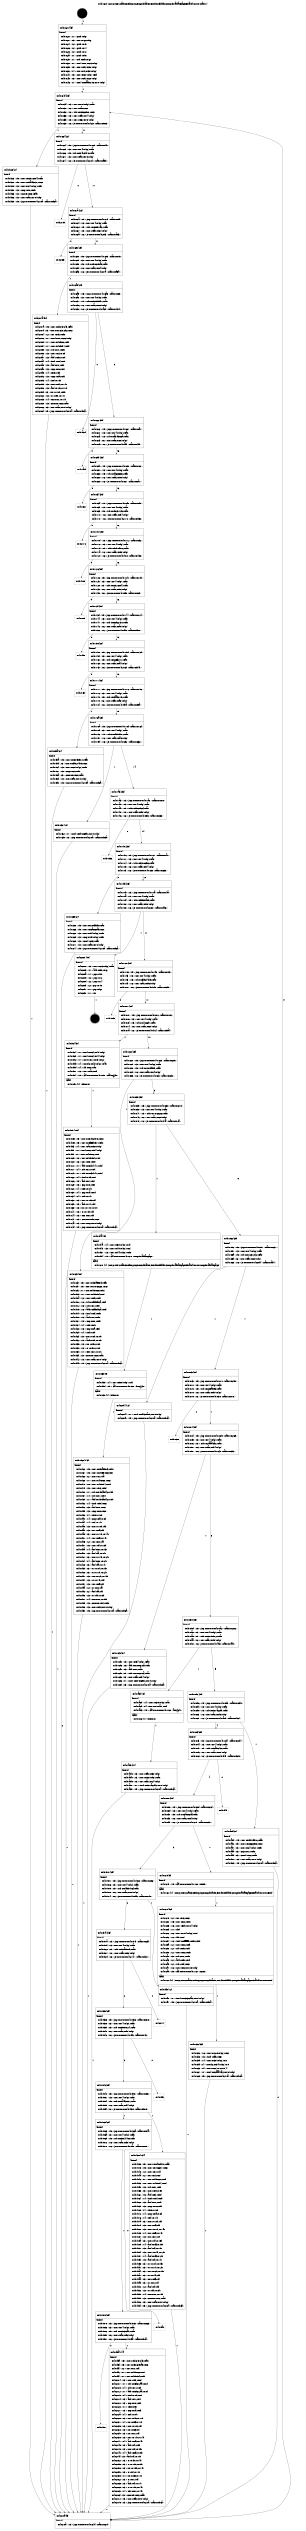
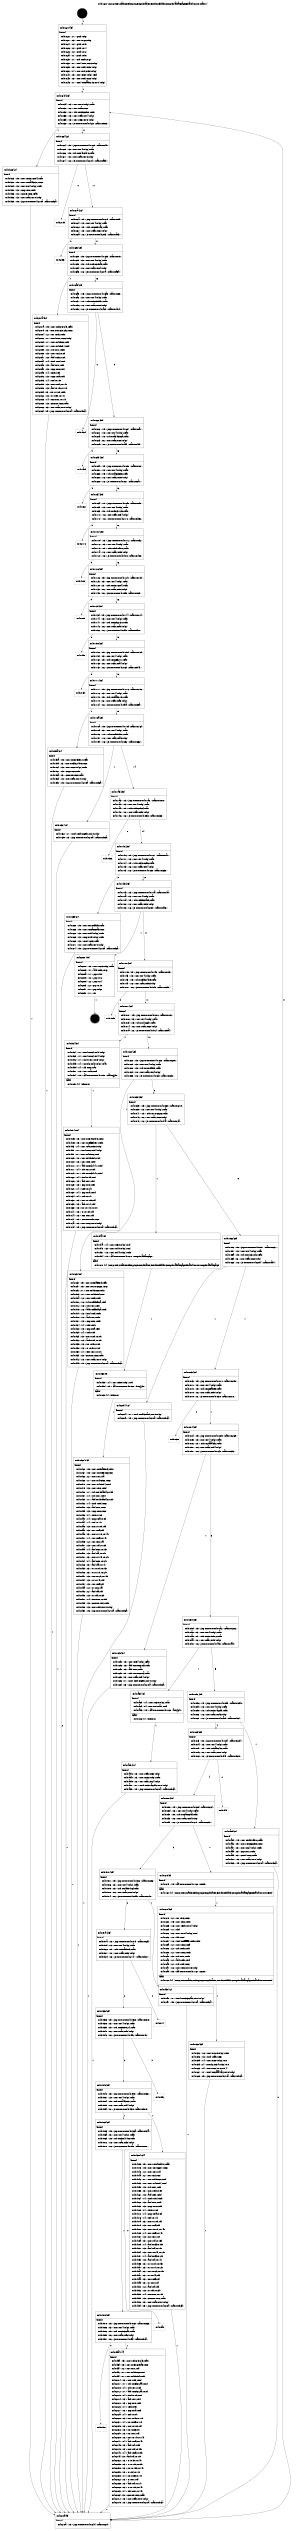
edge "0x401690 [25]" -> "0x4016a9 [25]": added, label "16"
